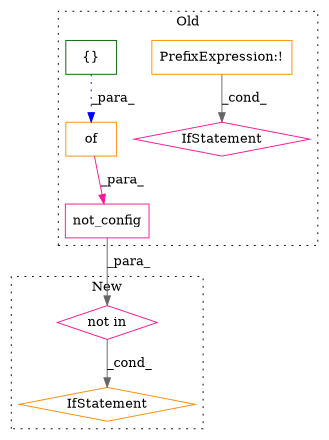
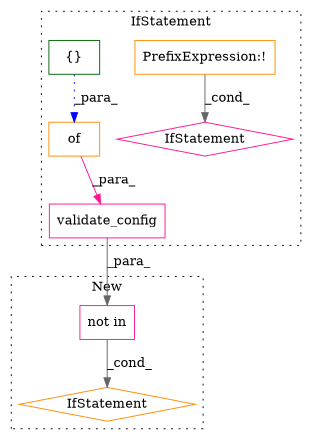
cluster "Old": label "Old" -> "IfStatement"
node "not_config": label "not_config" -> "validate_config"
node "not in": shape diamond -> box
